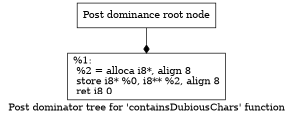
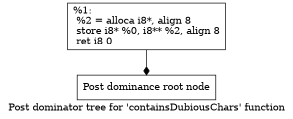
edge "Post dominance root node" -> "%1:": reversed
